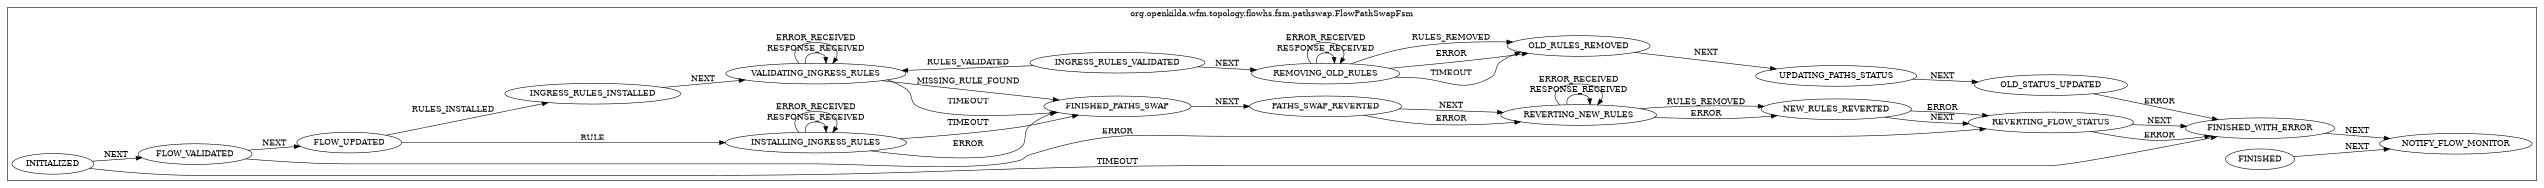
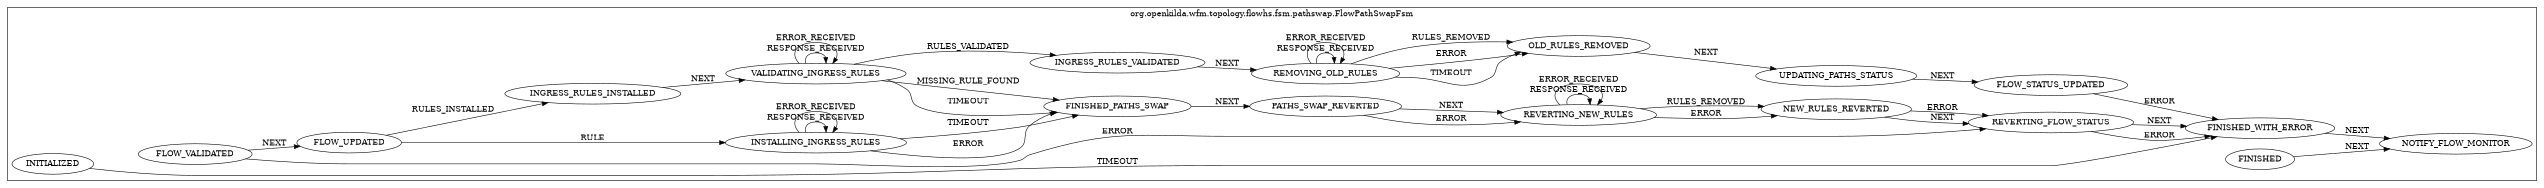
edge "INGRESS_RULES_VALIDATED" -> "VALIDATING_INGRESS_RULES": reversed
node "OLD_STATUS_UPDATED": label "OLD_STATUS_UPDATED" -> "FLOW_STATUS_UPDATED"
edge "INITIALIZED" -> "FLOW_VALIDATED": removed, label "NEXT"
